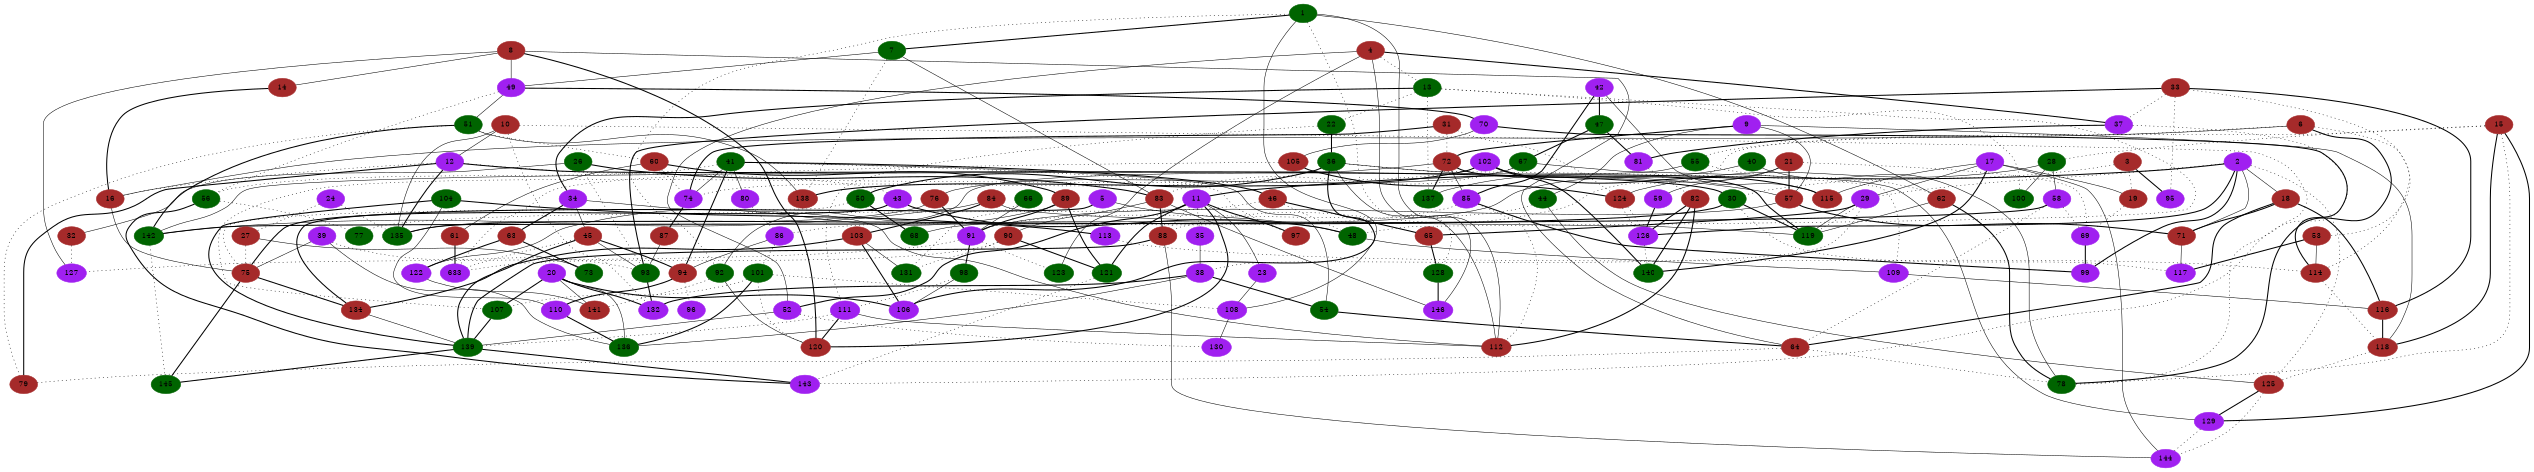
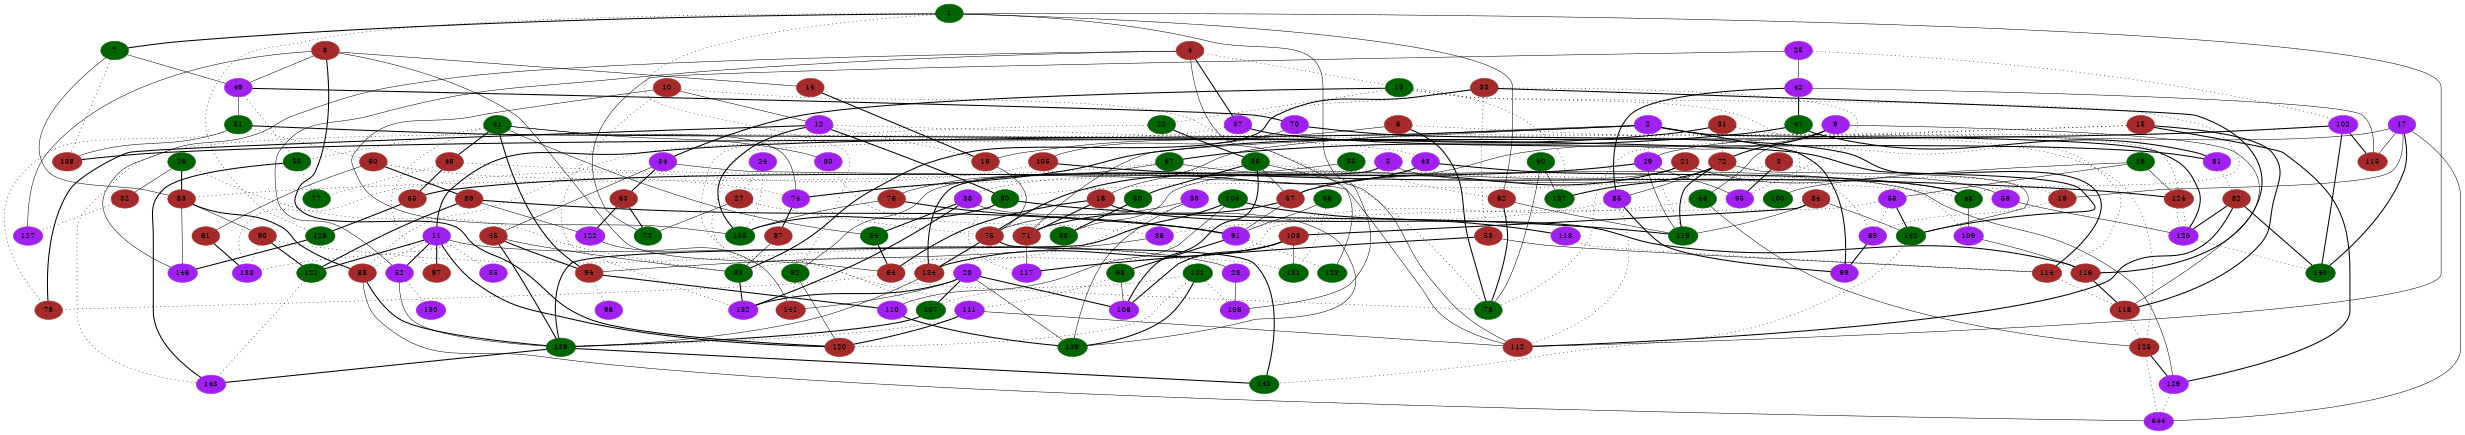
node "25": added
edge "29" -- "95": added
edge "59" -- "126": style bold -> solid
edge "35" -- "38": removed
edge "91" -- "127": removed
node "633": label "633" -> "133"
edge "108" -- "130": removed
node "144": label "144" -> "644"
